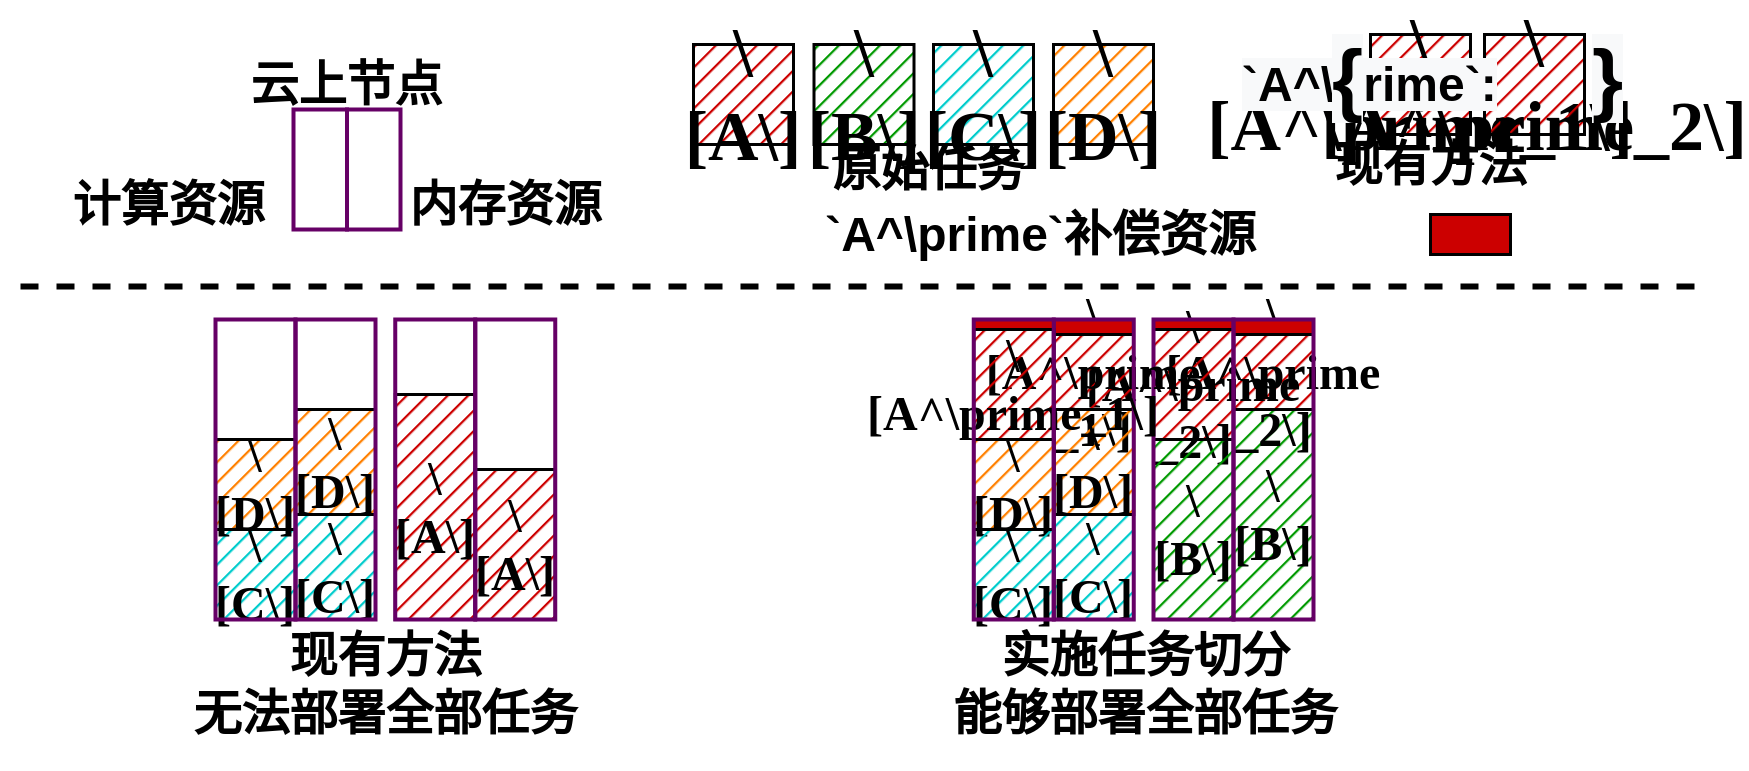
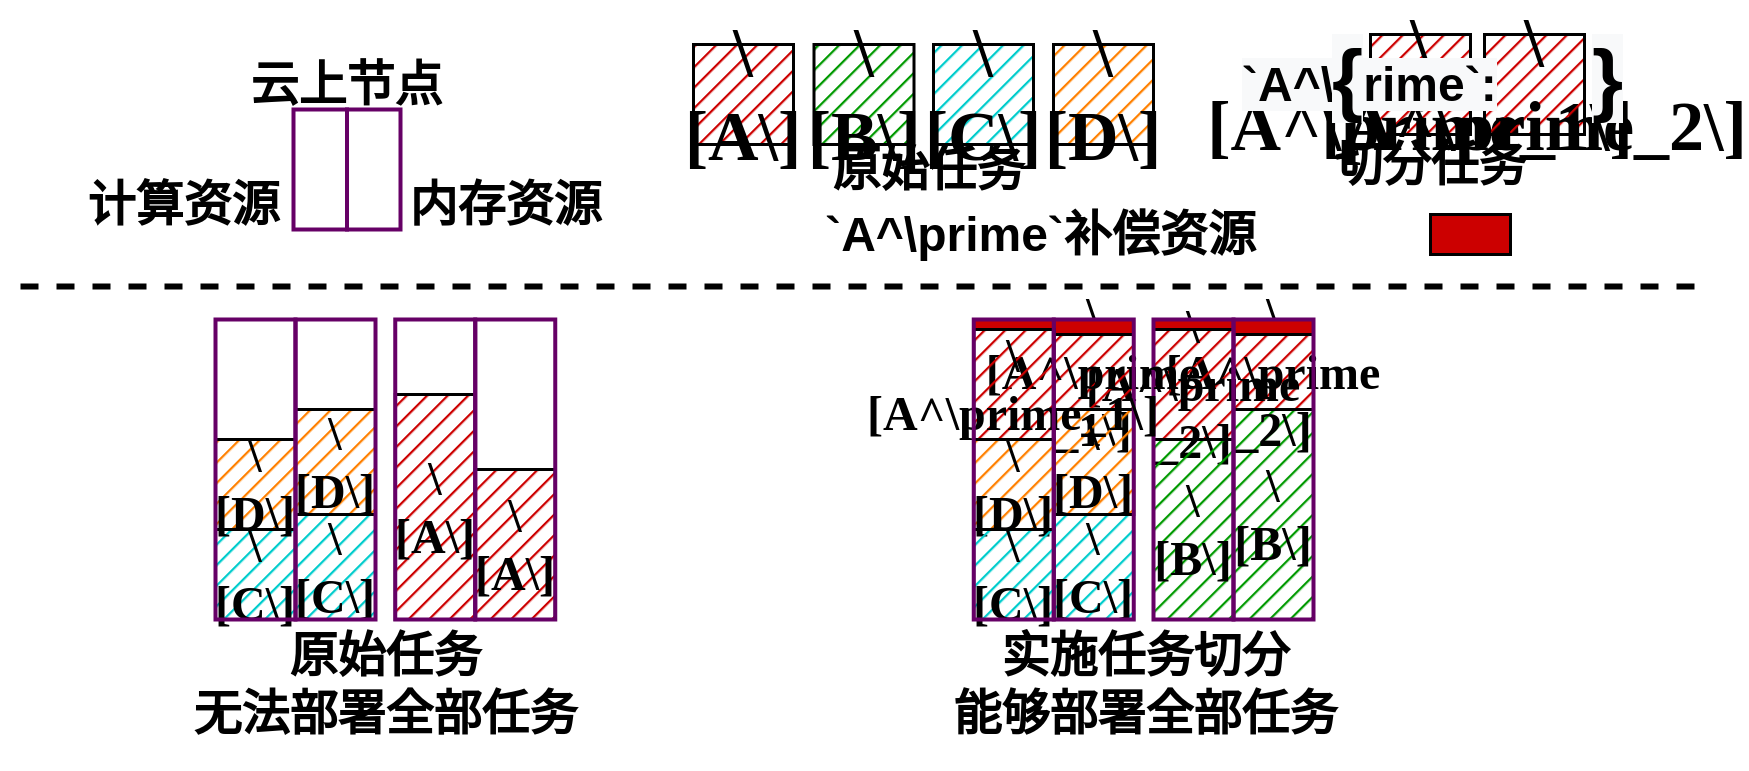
node "现有方法": label "现有方法" -> "切分任务"
node "计算资源": moved (168, 205) -> (183, 205)
node "现有方法 无法部署全部任务": label "现有方法 无法部署全部任务" -> "原始任务 无法部署全部任务"
